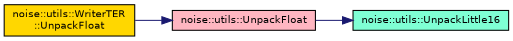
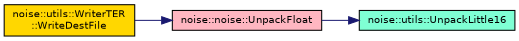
node "noise::utils::WriterTER ::UnpackFloat": label "noise::utils::WriterTER ::UnpackFloat" -> "noise::utils::WriterTER ::WriteDestFile"
node "noise::utils::UnpackFloat": label "noise::utils::UnpackFloat" -> "noise::noise::UnpackFloat"
